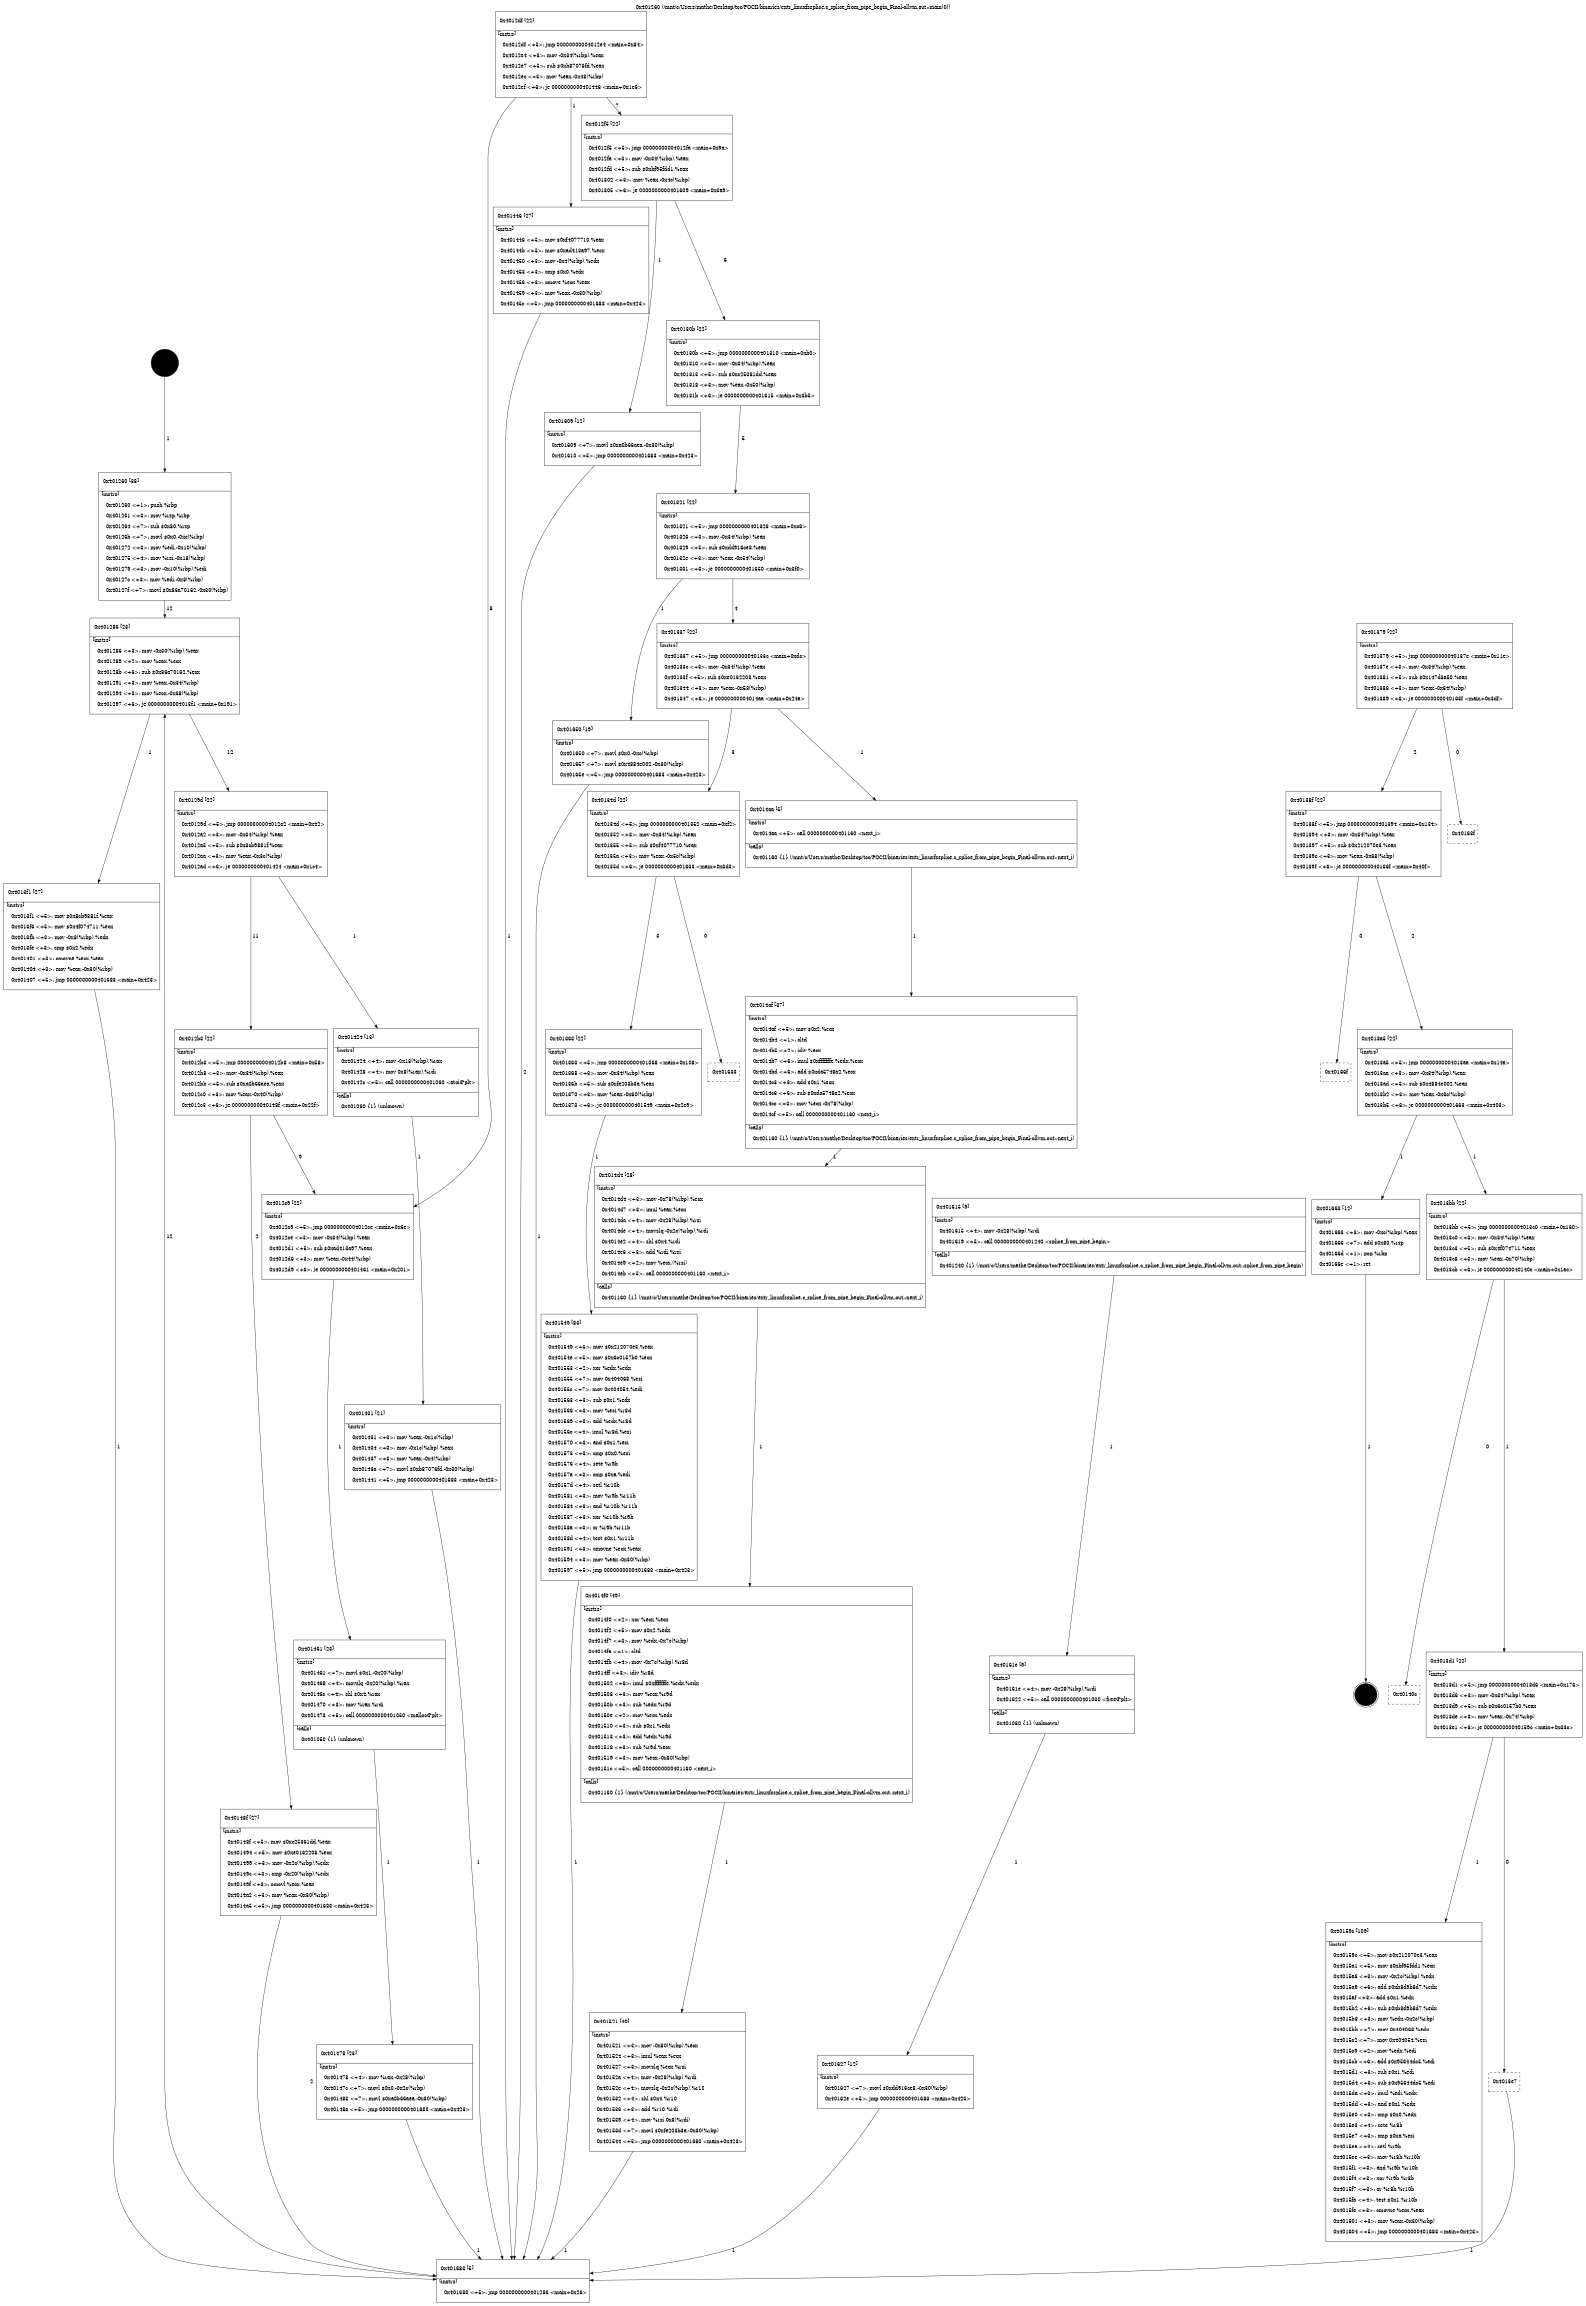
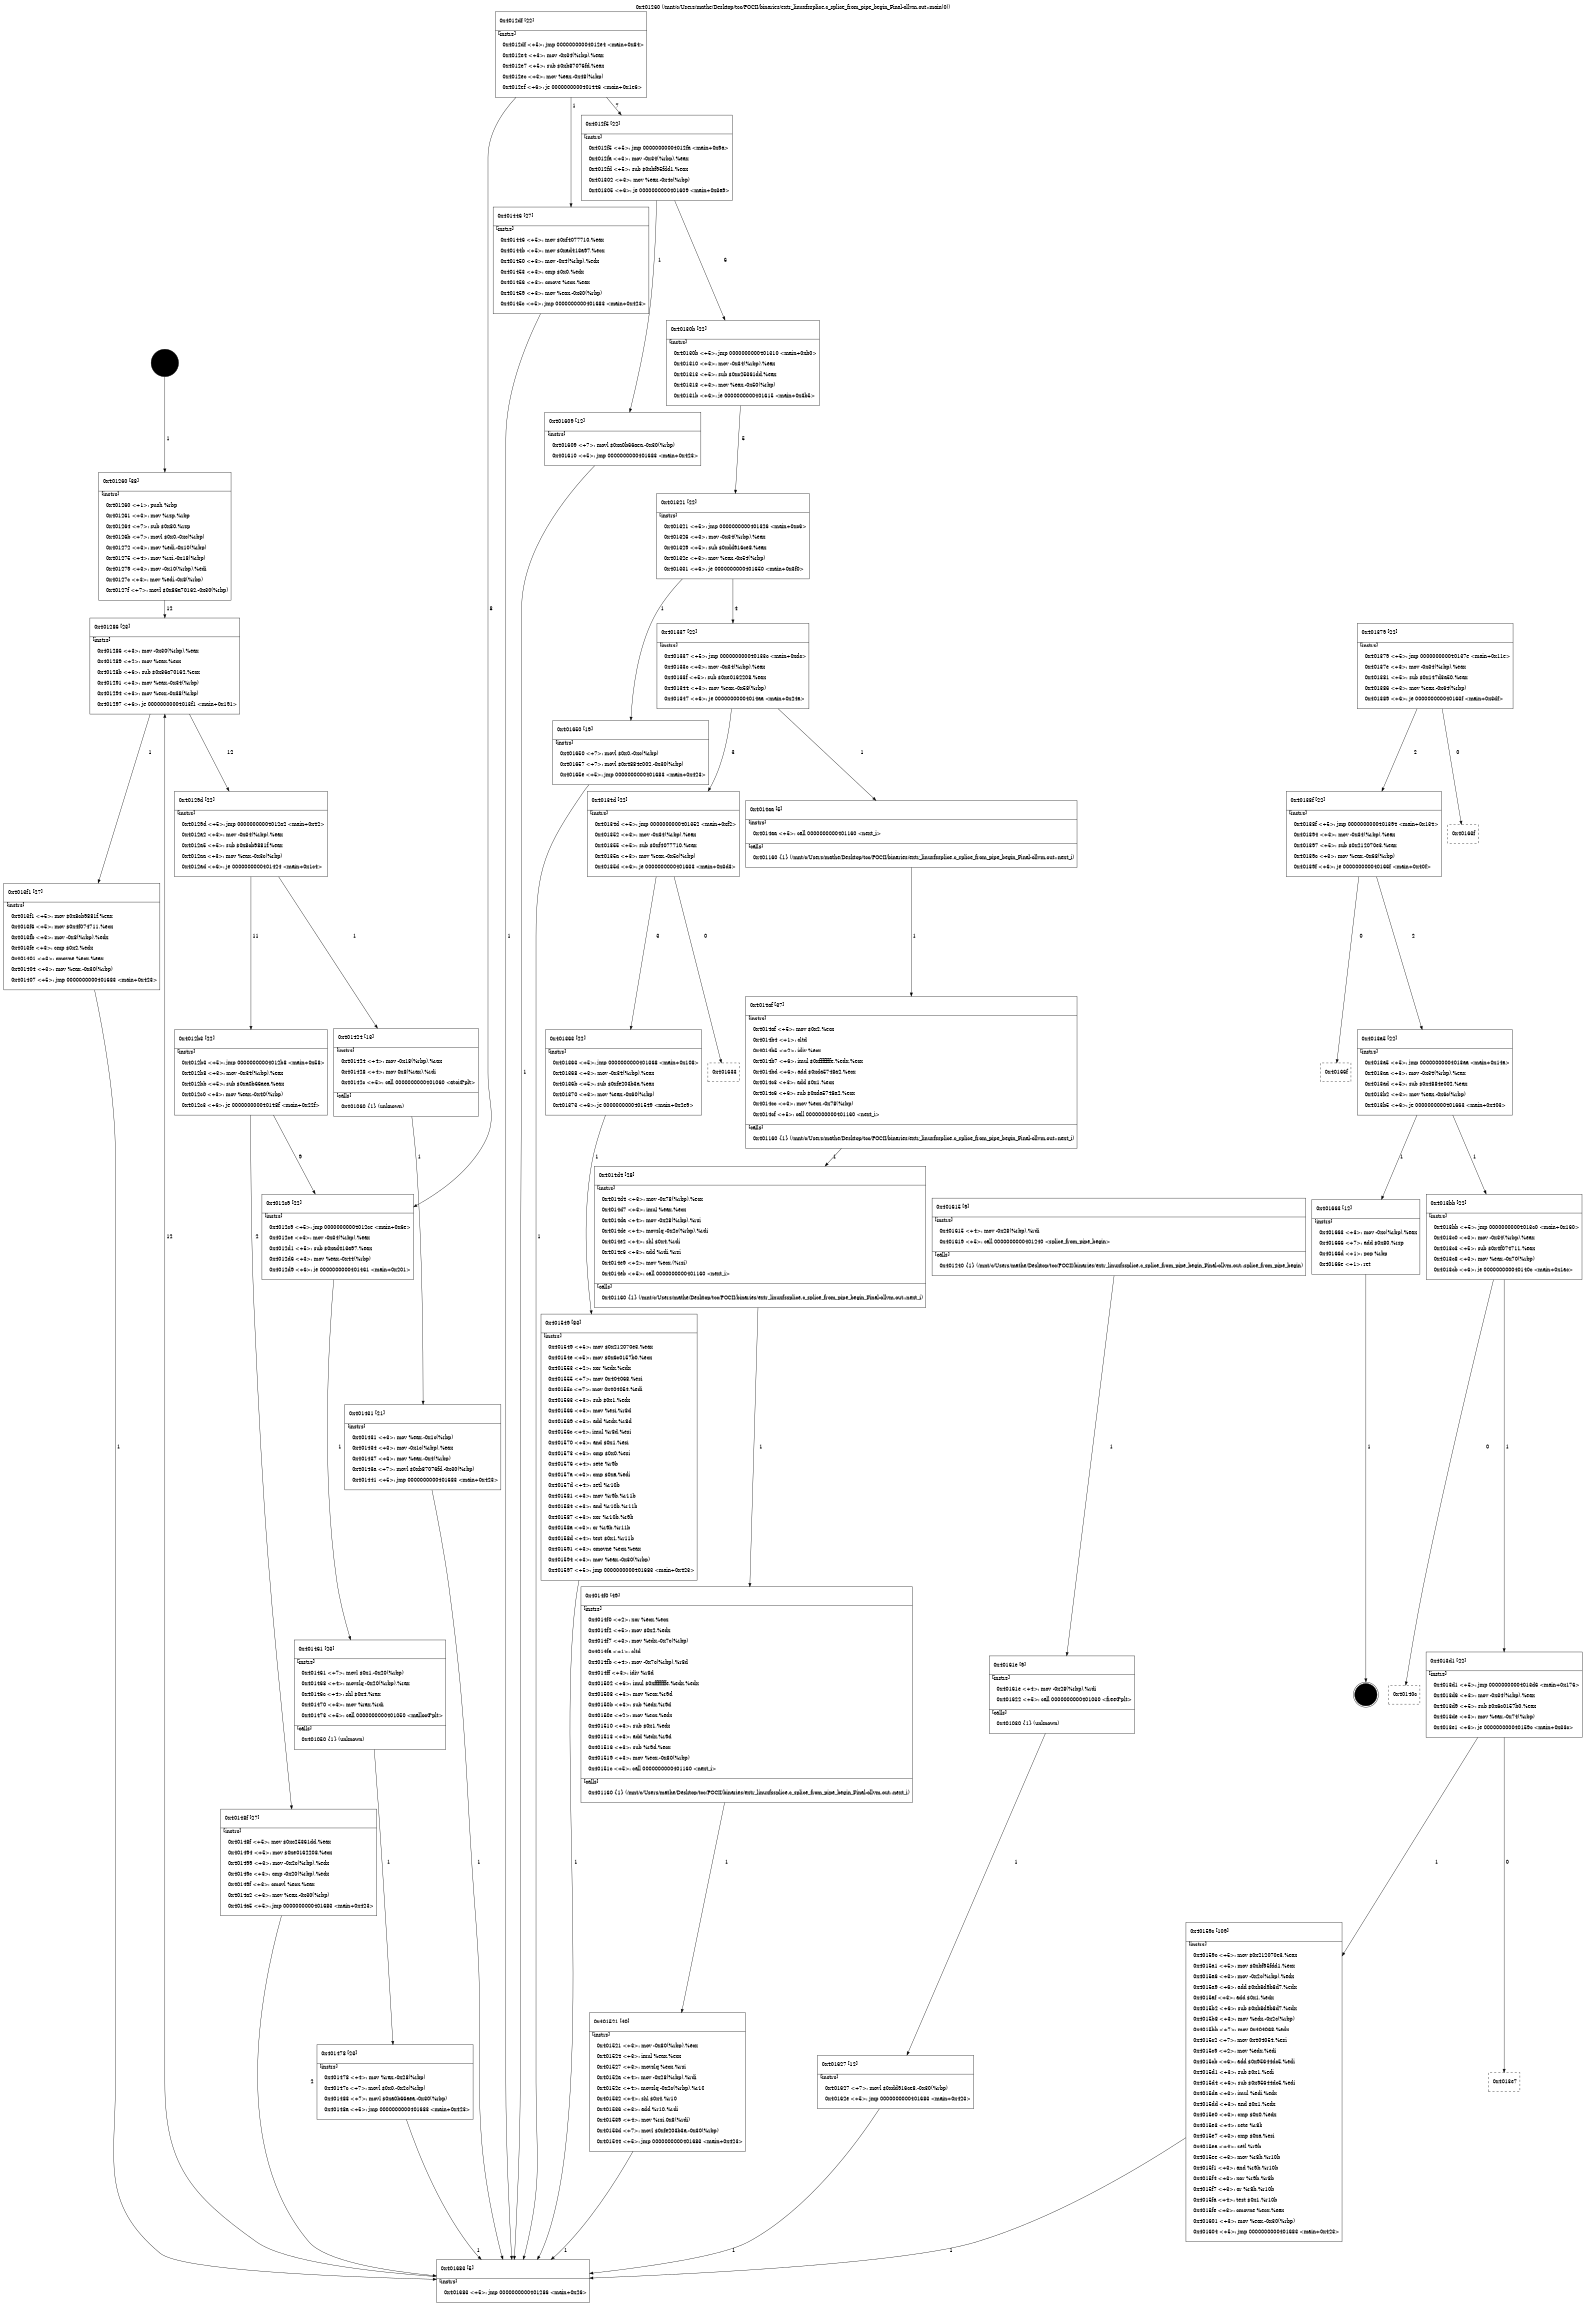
edge "0x401609 [12]" -> "0x401683 [5]": label " 2" -> " 1"
edge "0x4013e7" -> "0x401683 [5]": now "0x40159c [109]" -> "0x401683 [5]"
